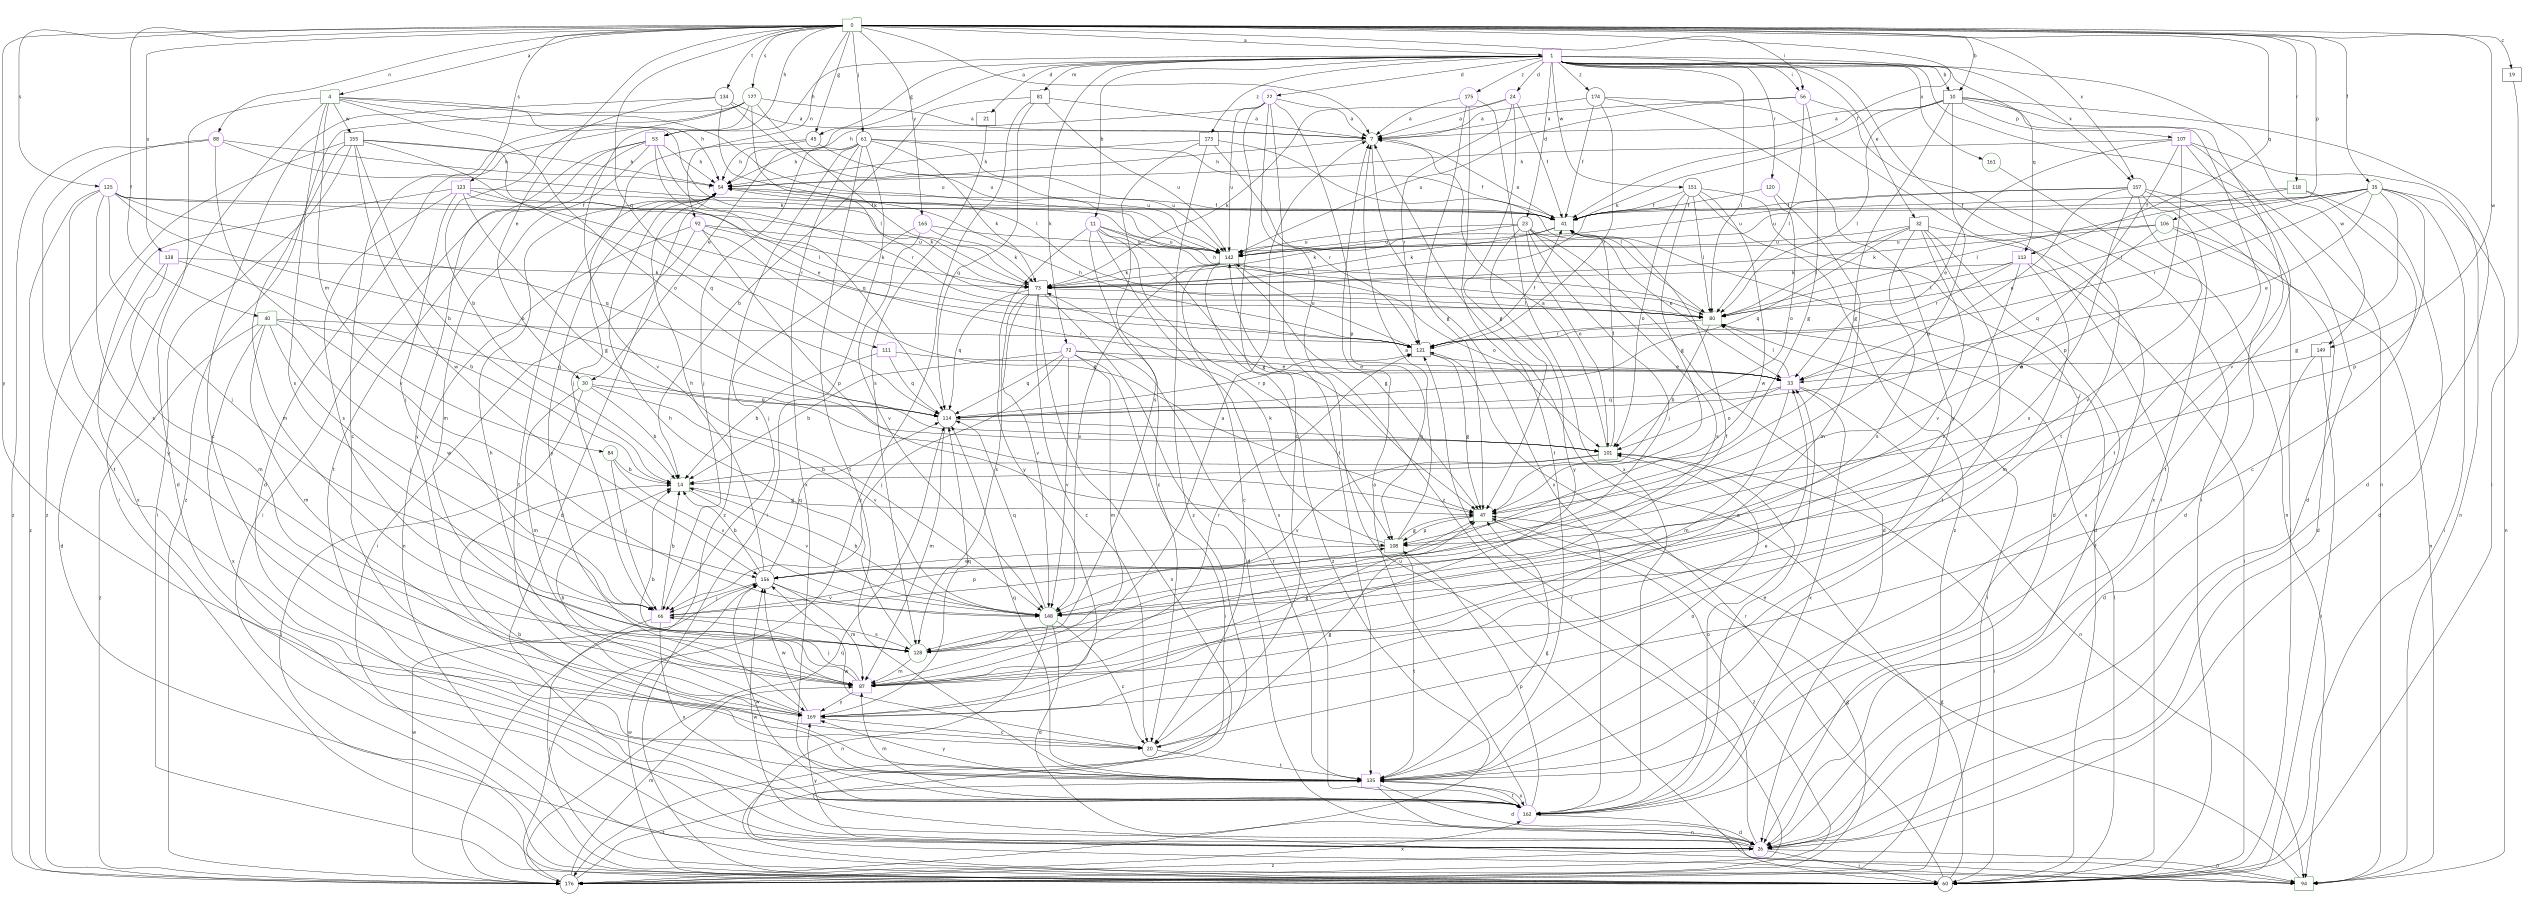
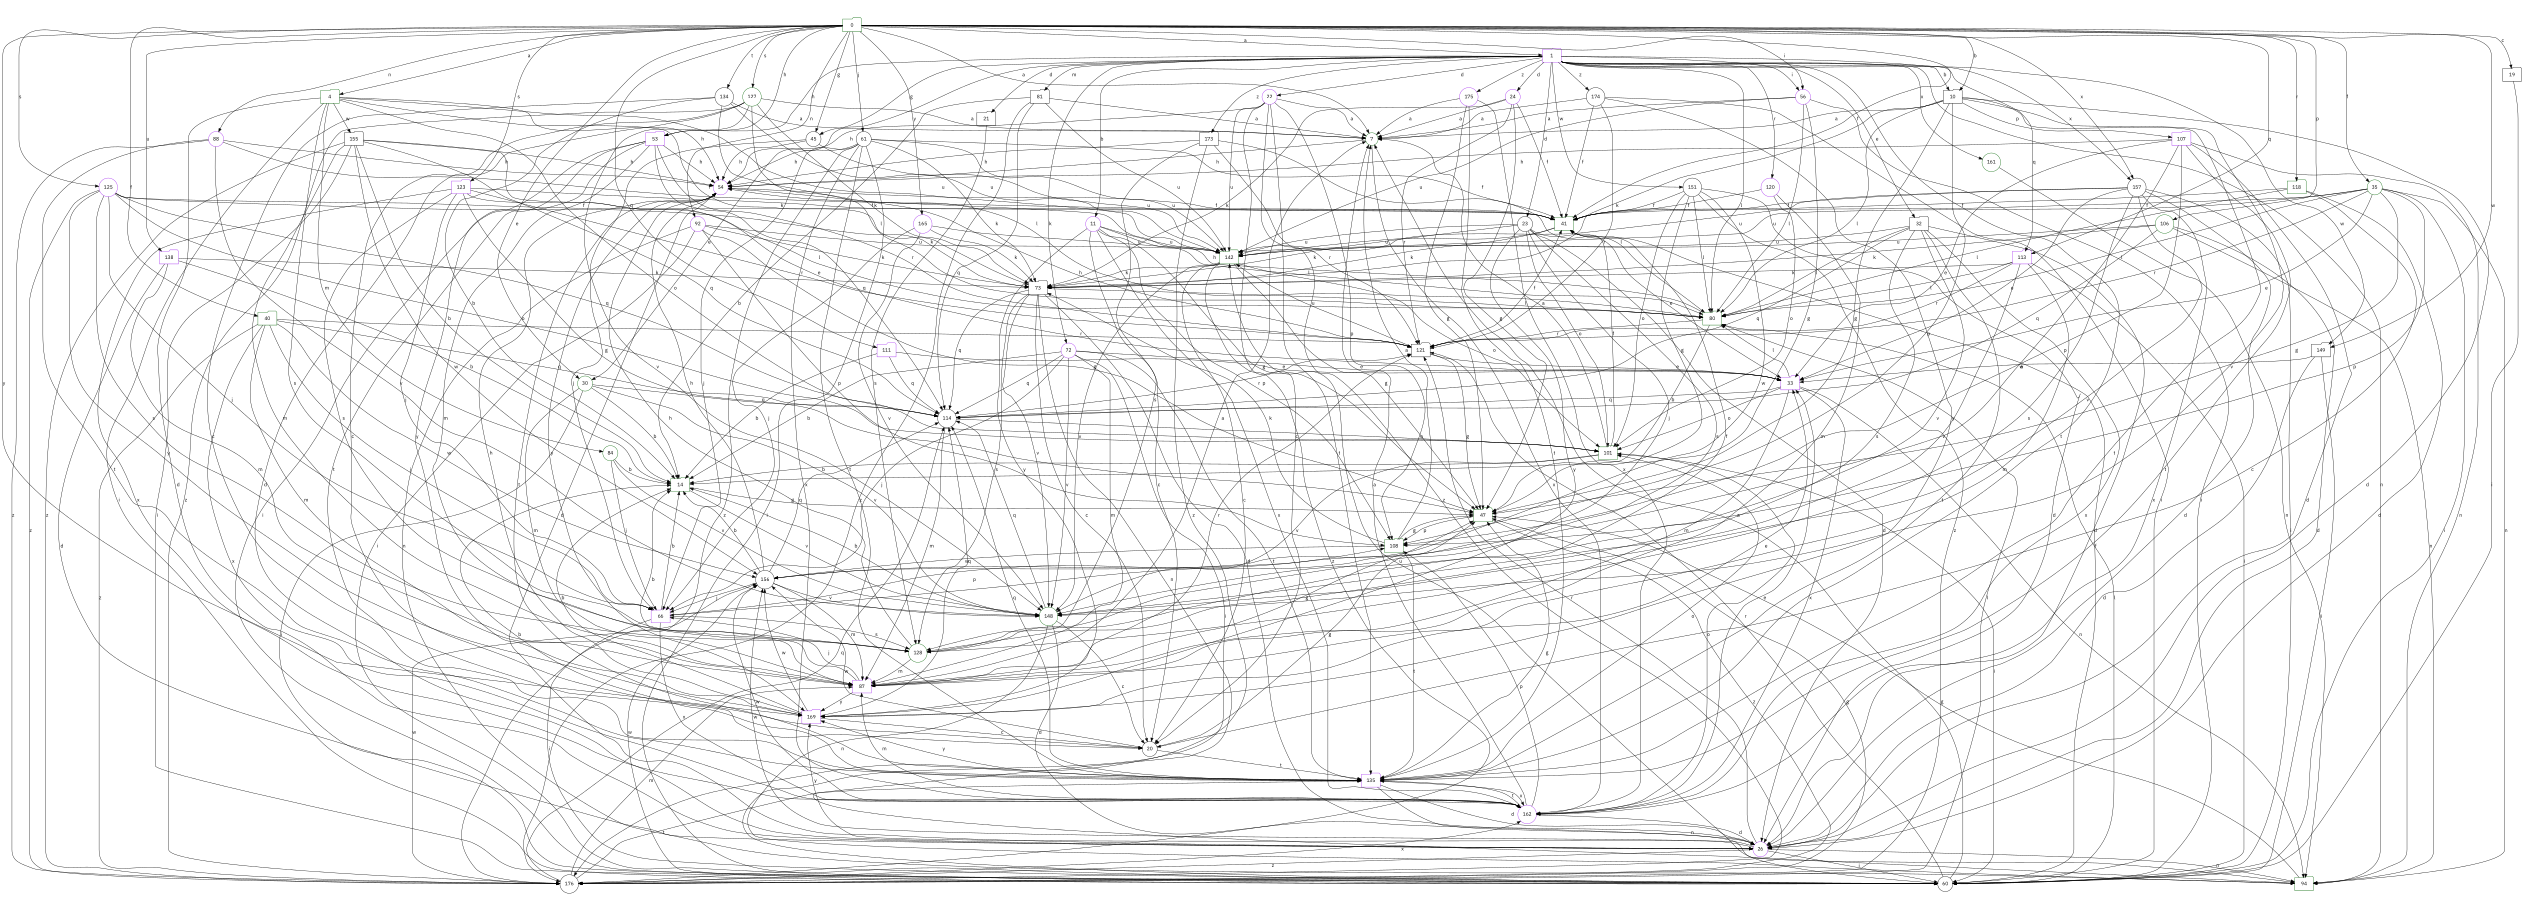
edge "41" -> "7": removed, label "a"
